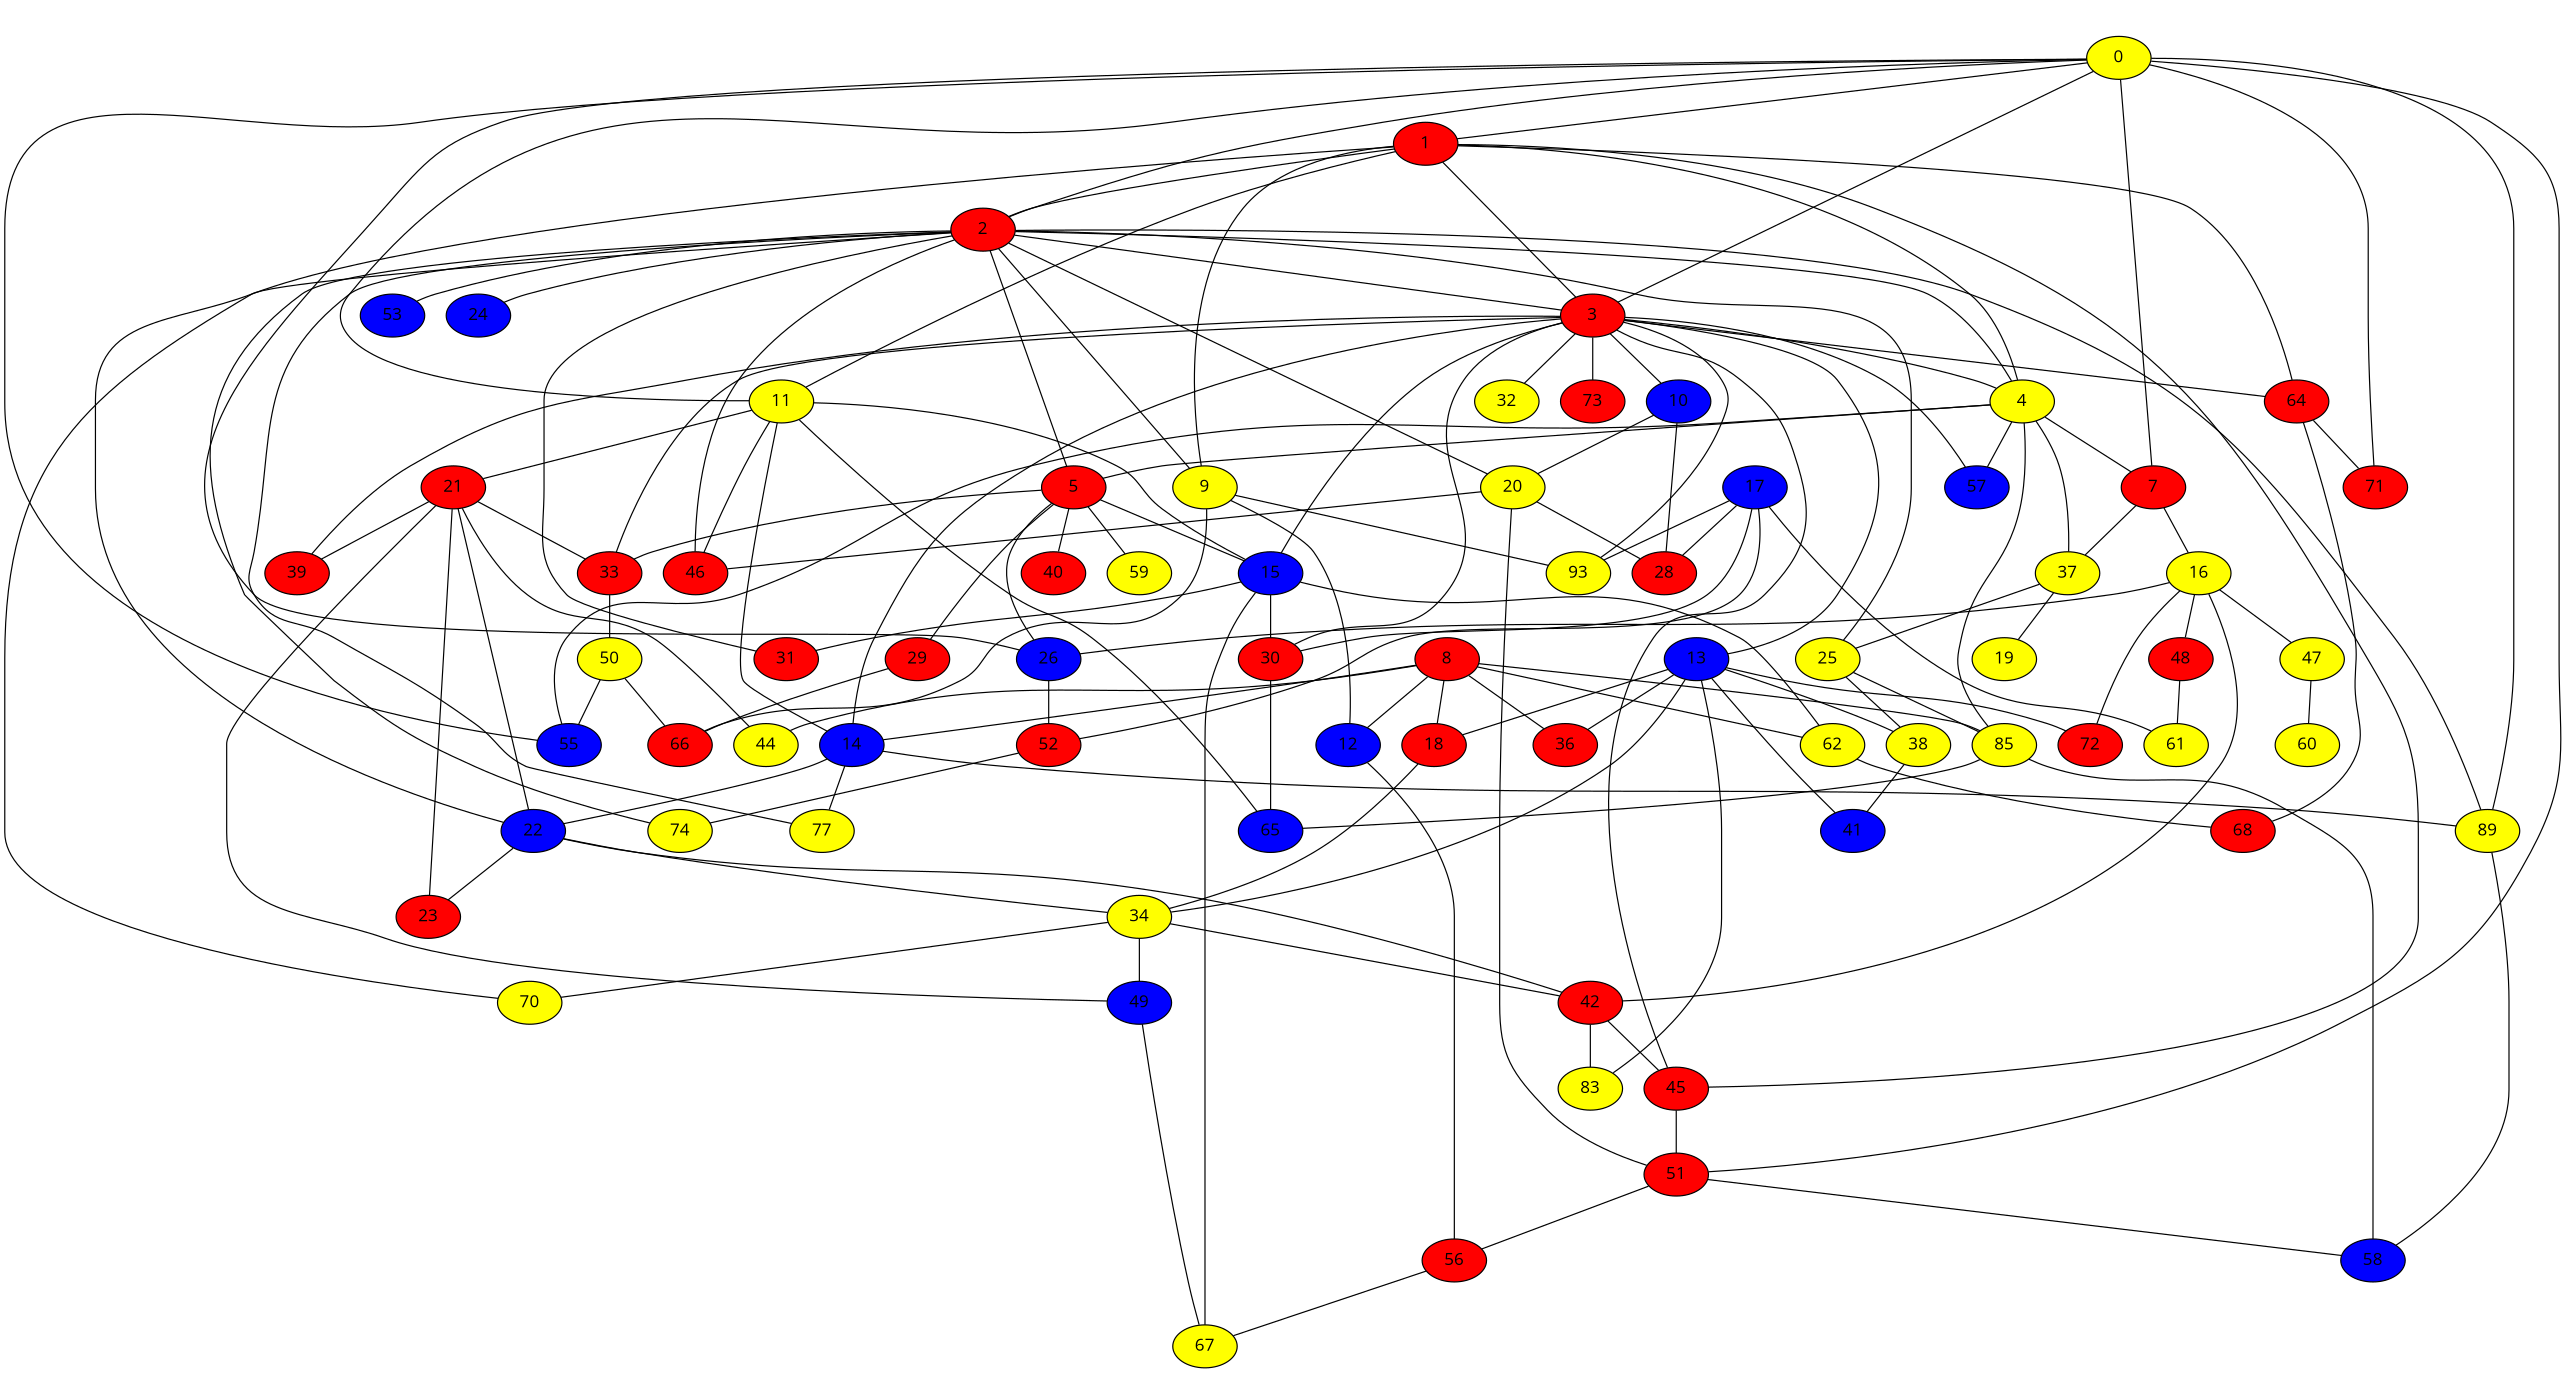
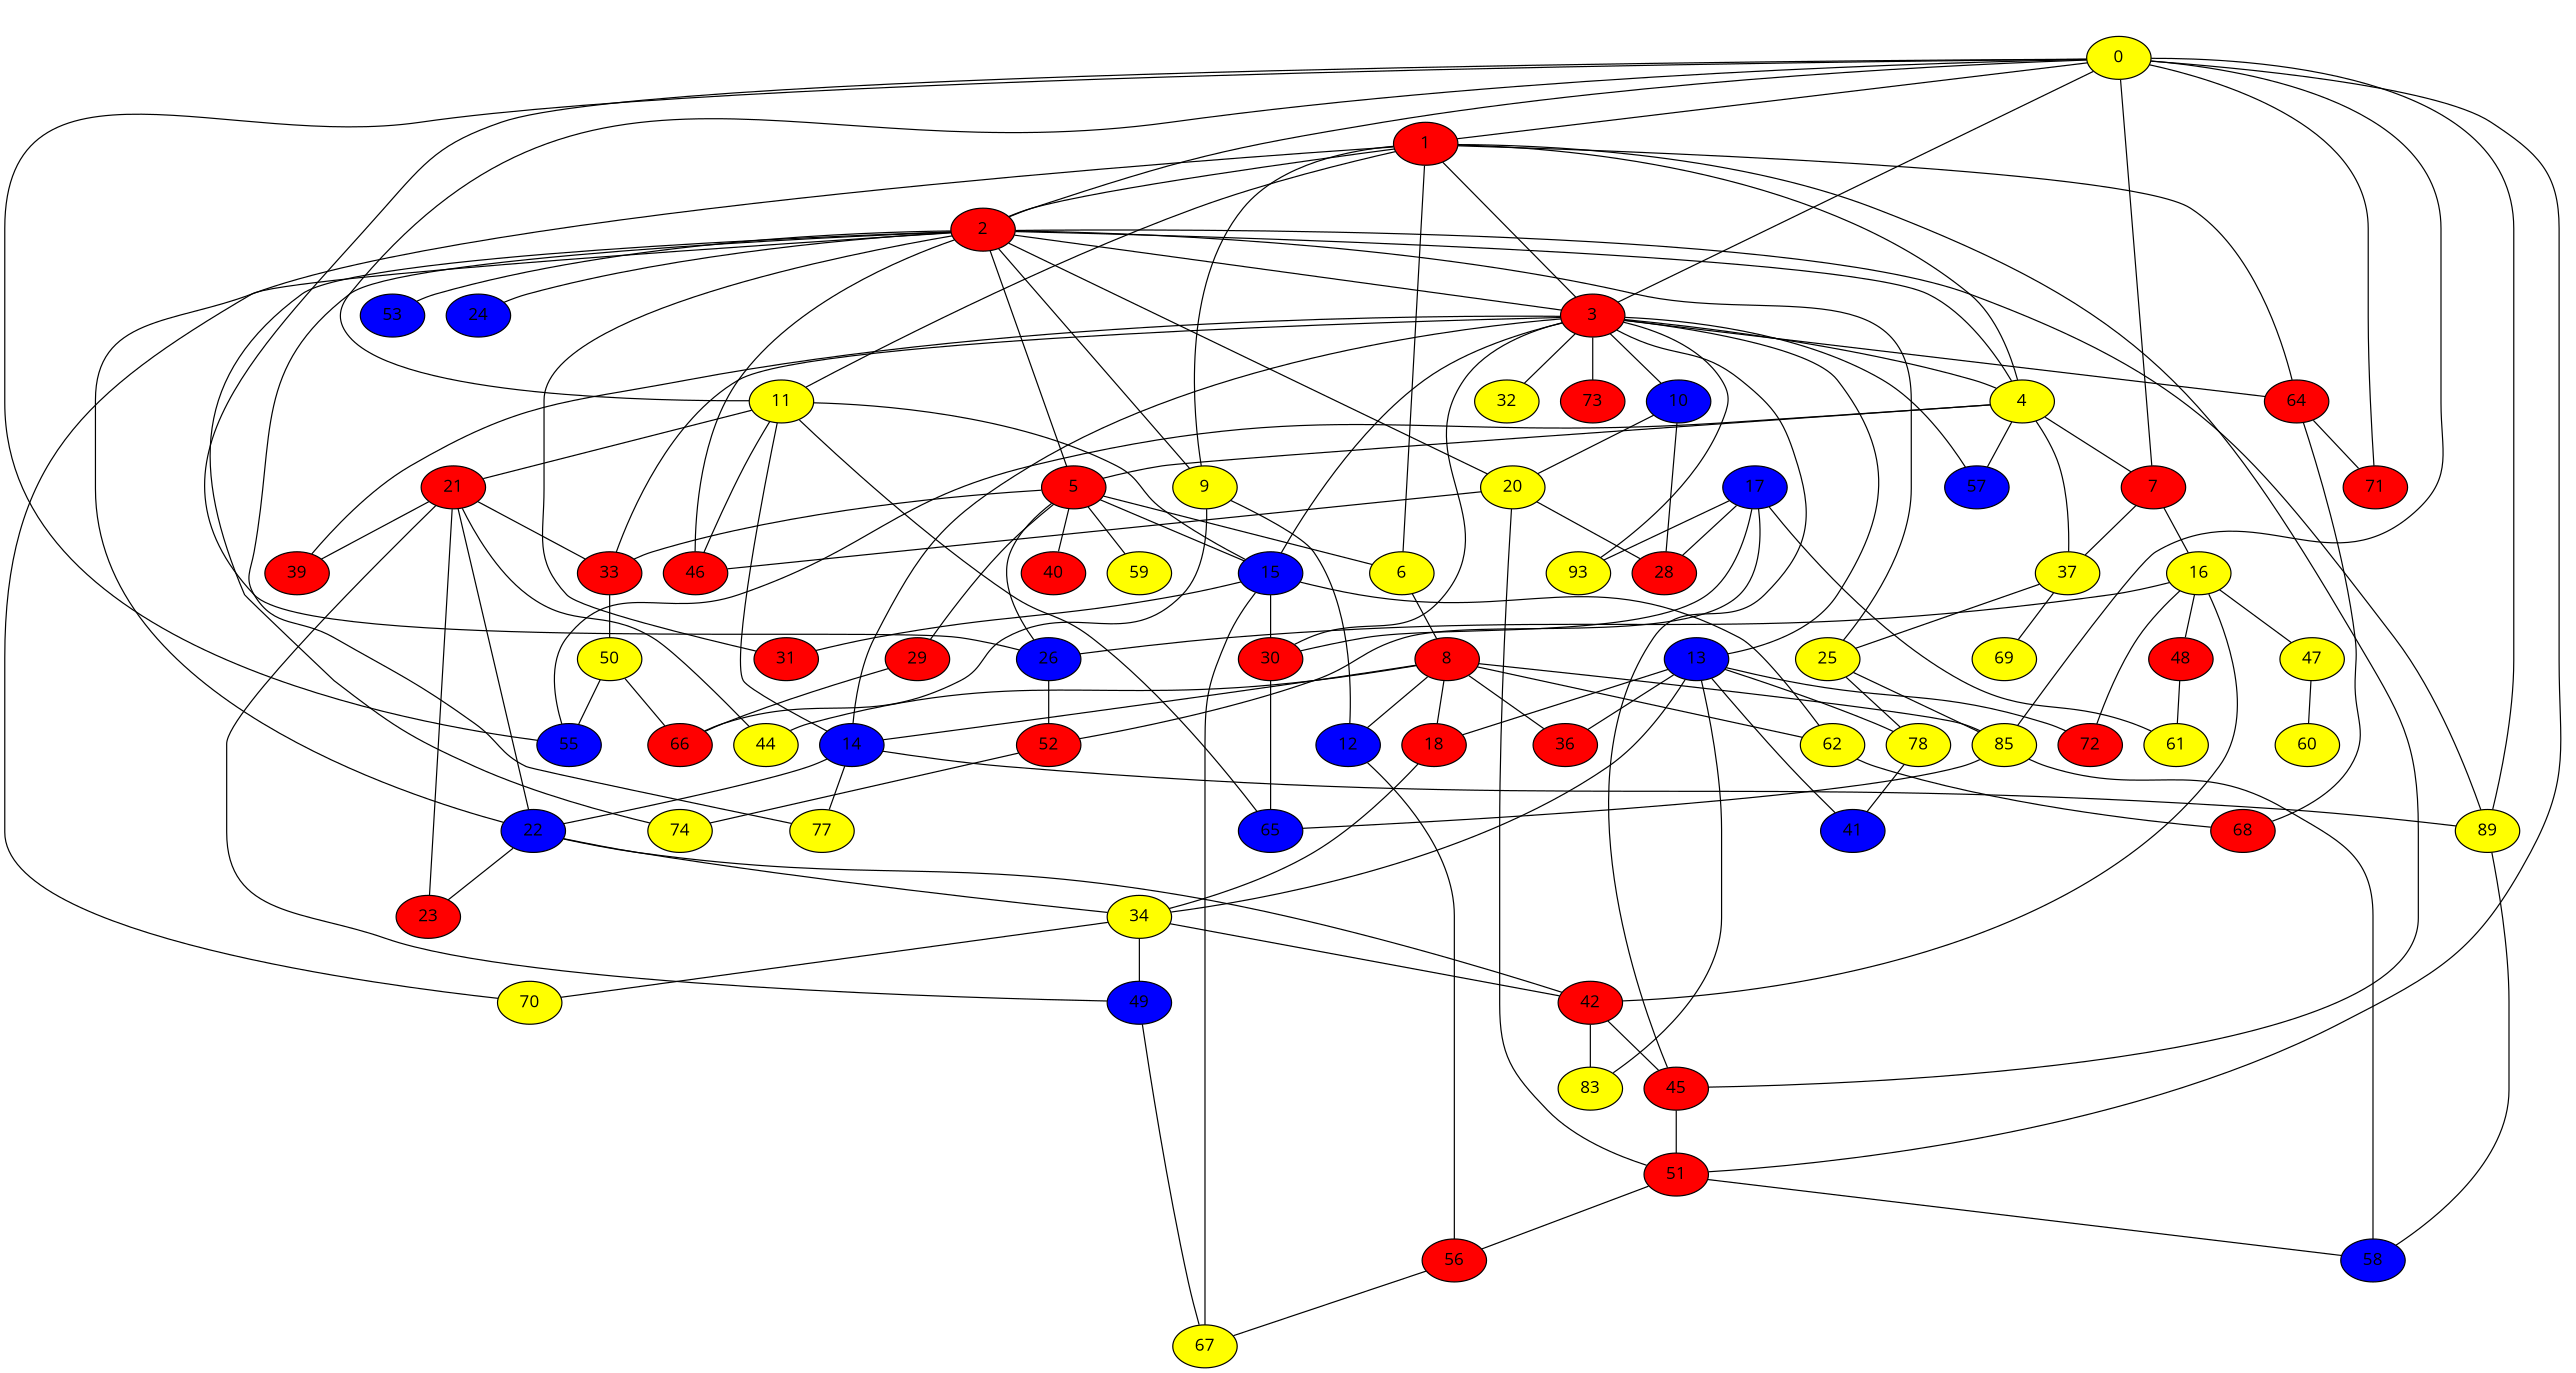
edge "9" -- "93": removed
node "6": added
edge "4" -- "85": now "0" -- "85"
node "19": label "19" -> "69"
node "38": label "38" -> "78"
